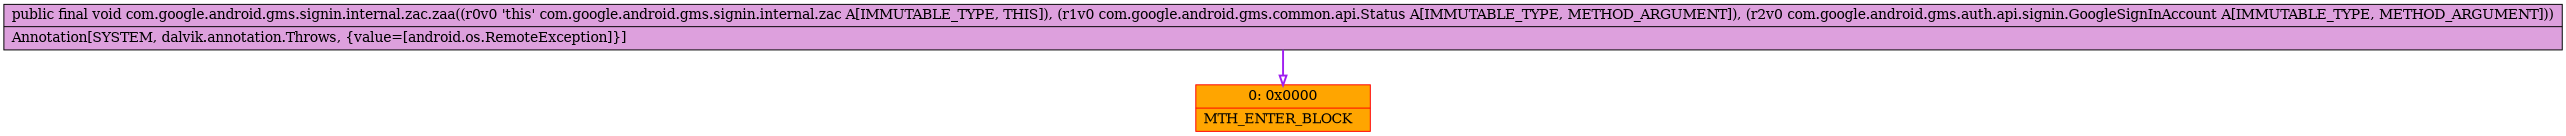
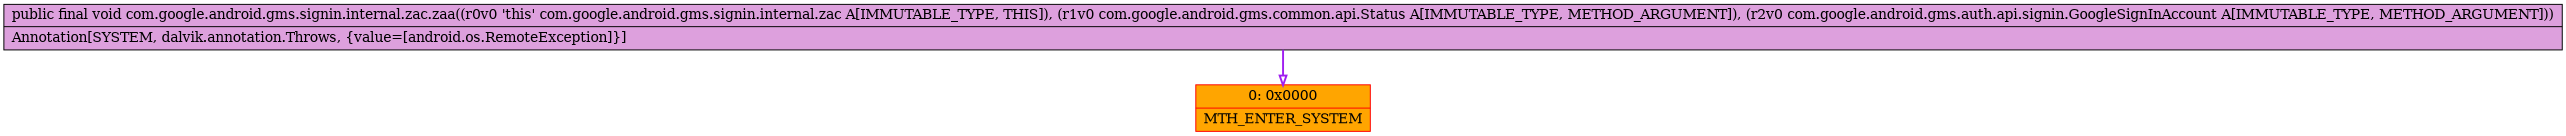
node "0: 0x0000": text "MTH_ENTER_BLOCK" -> "MTH_ENTER_SYSTEM"
